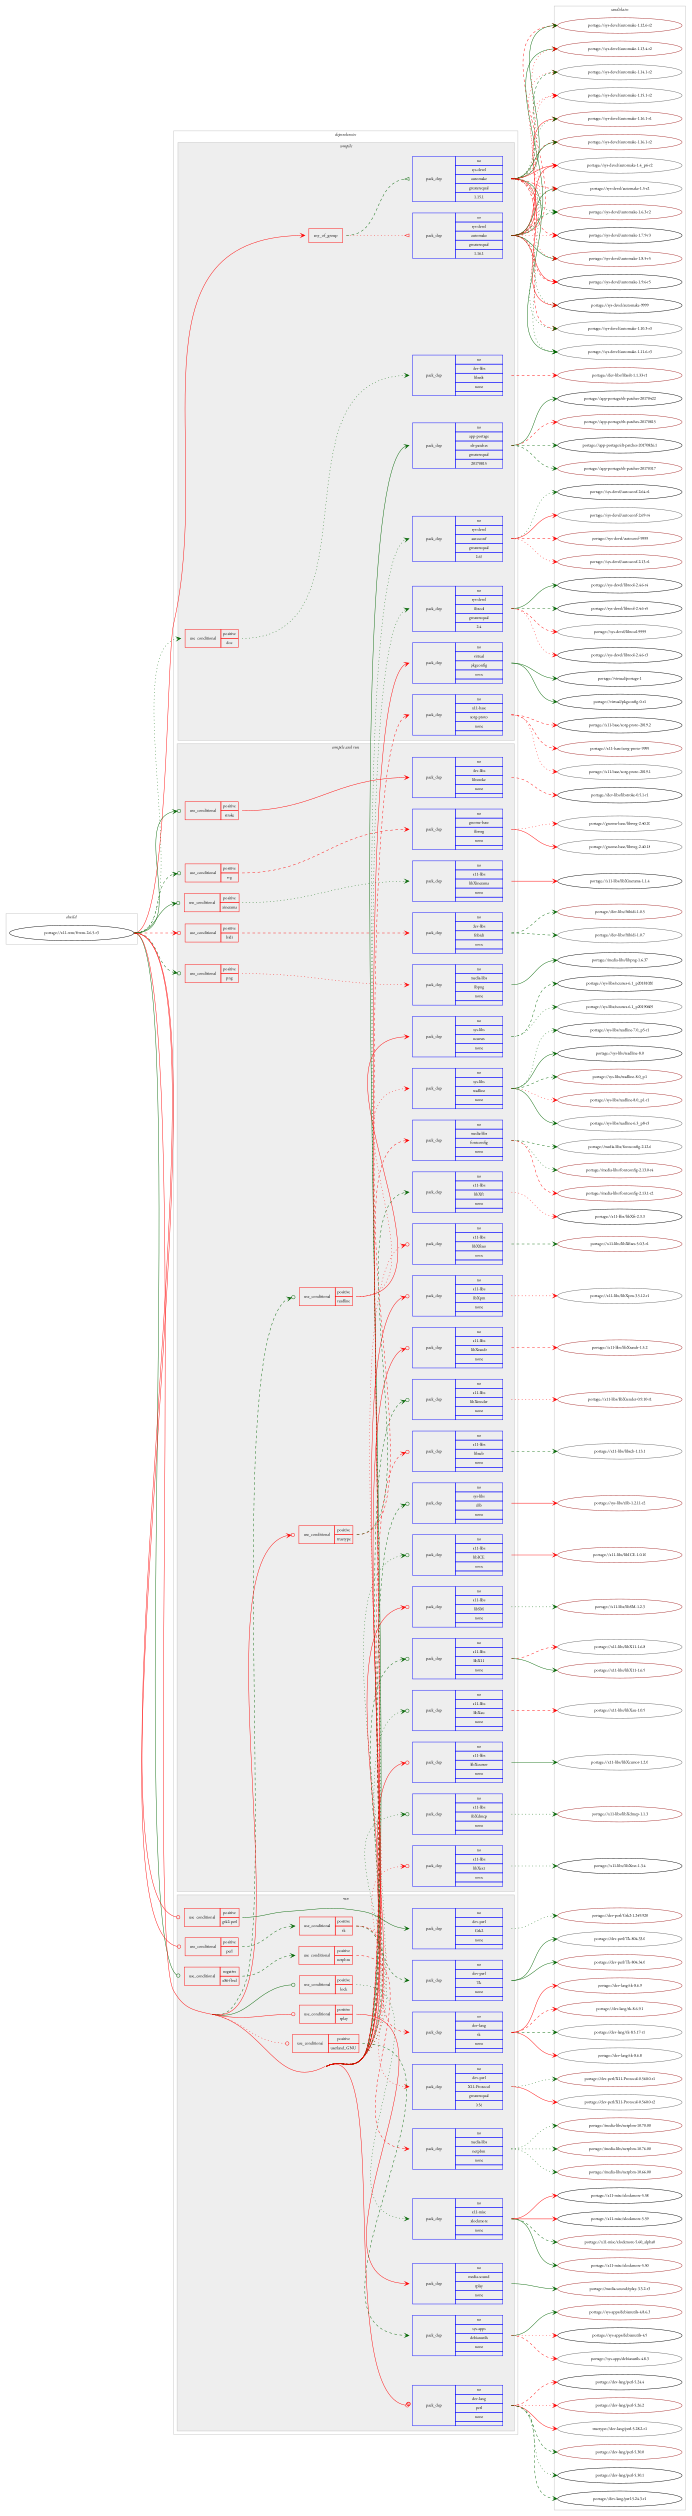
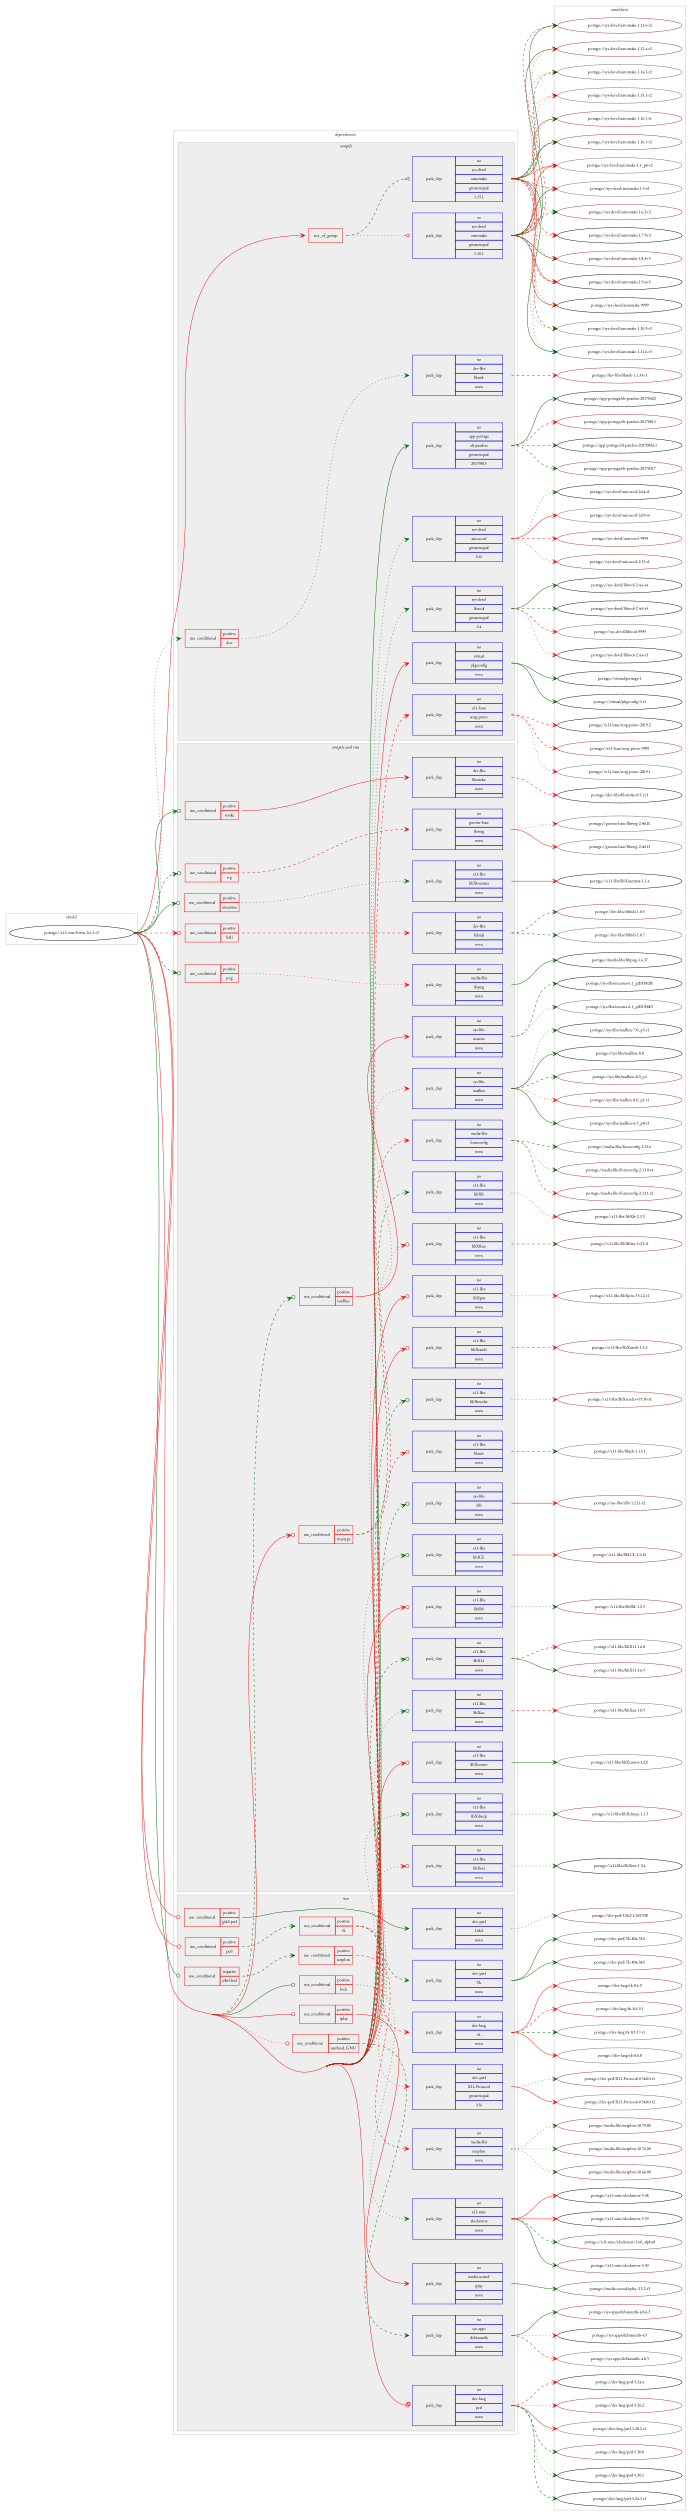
node "truetype://dev-lang/perl-5.28.2-r1": label "truetype://dev-lang/perl-5.28.2-r1" -> "portage://dev-lang/perl-5.28.2-r1"
